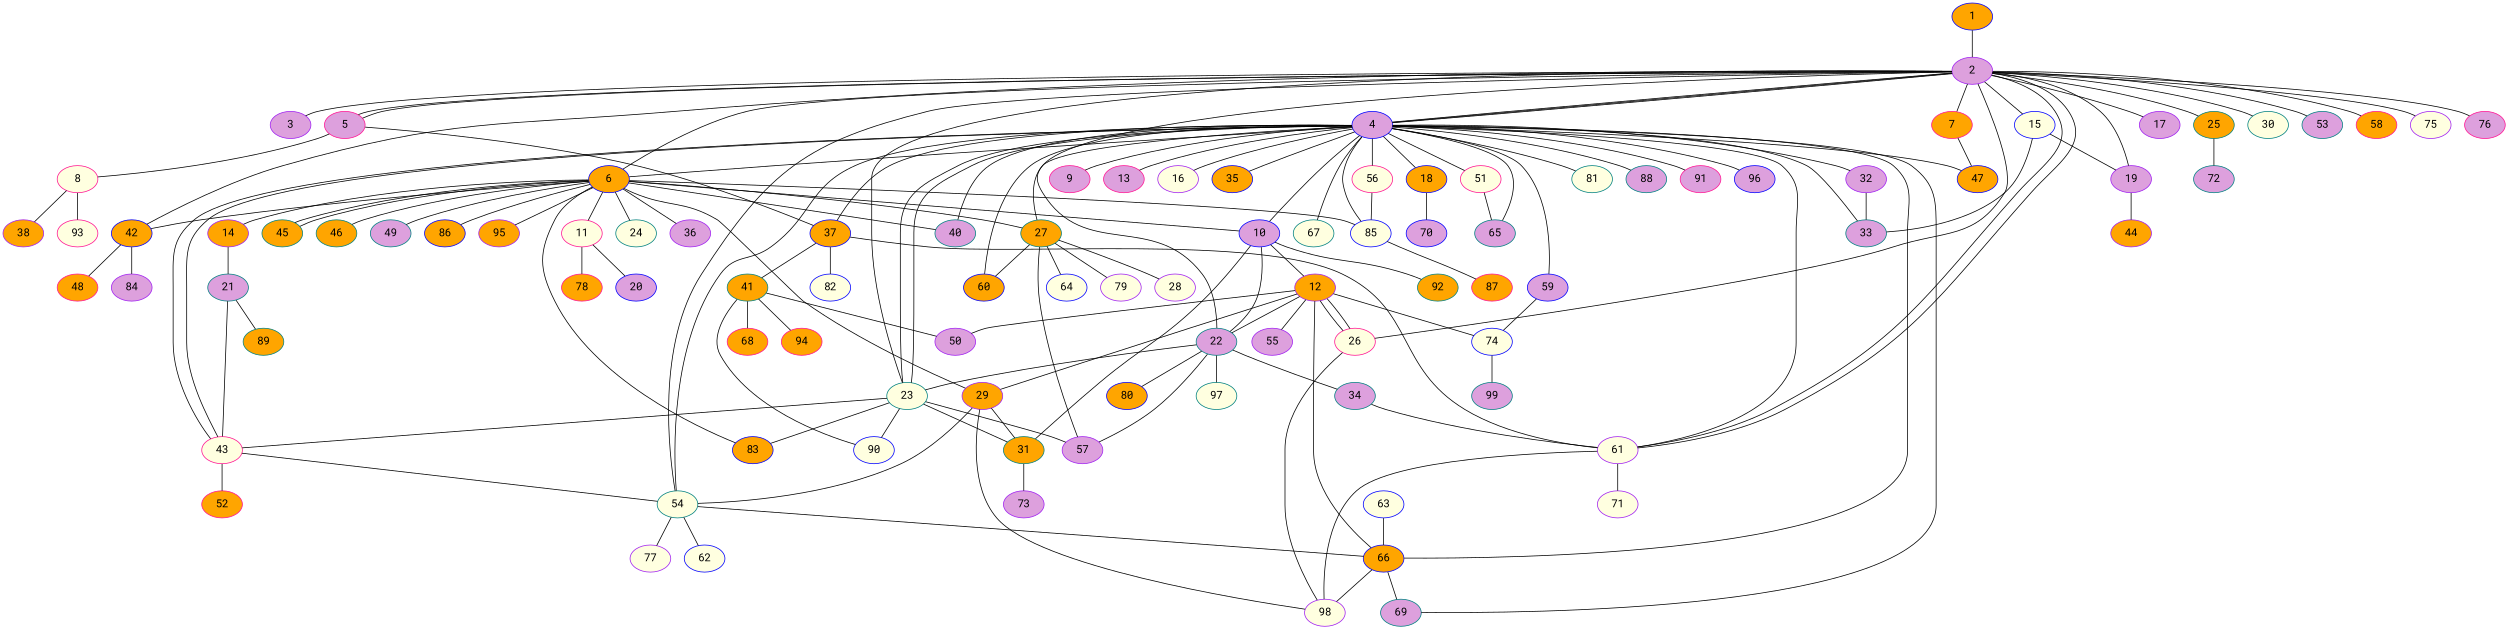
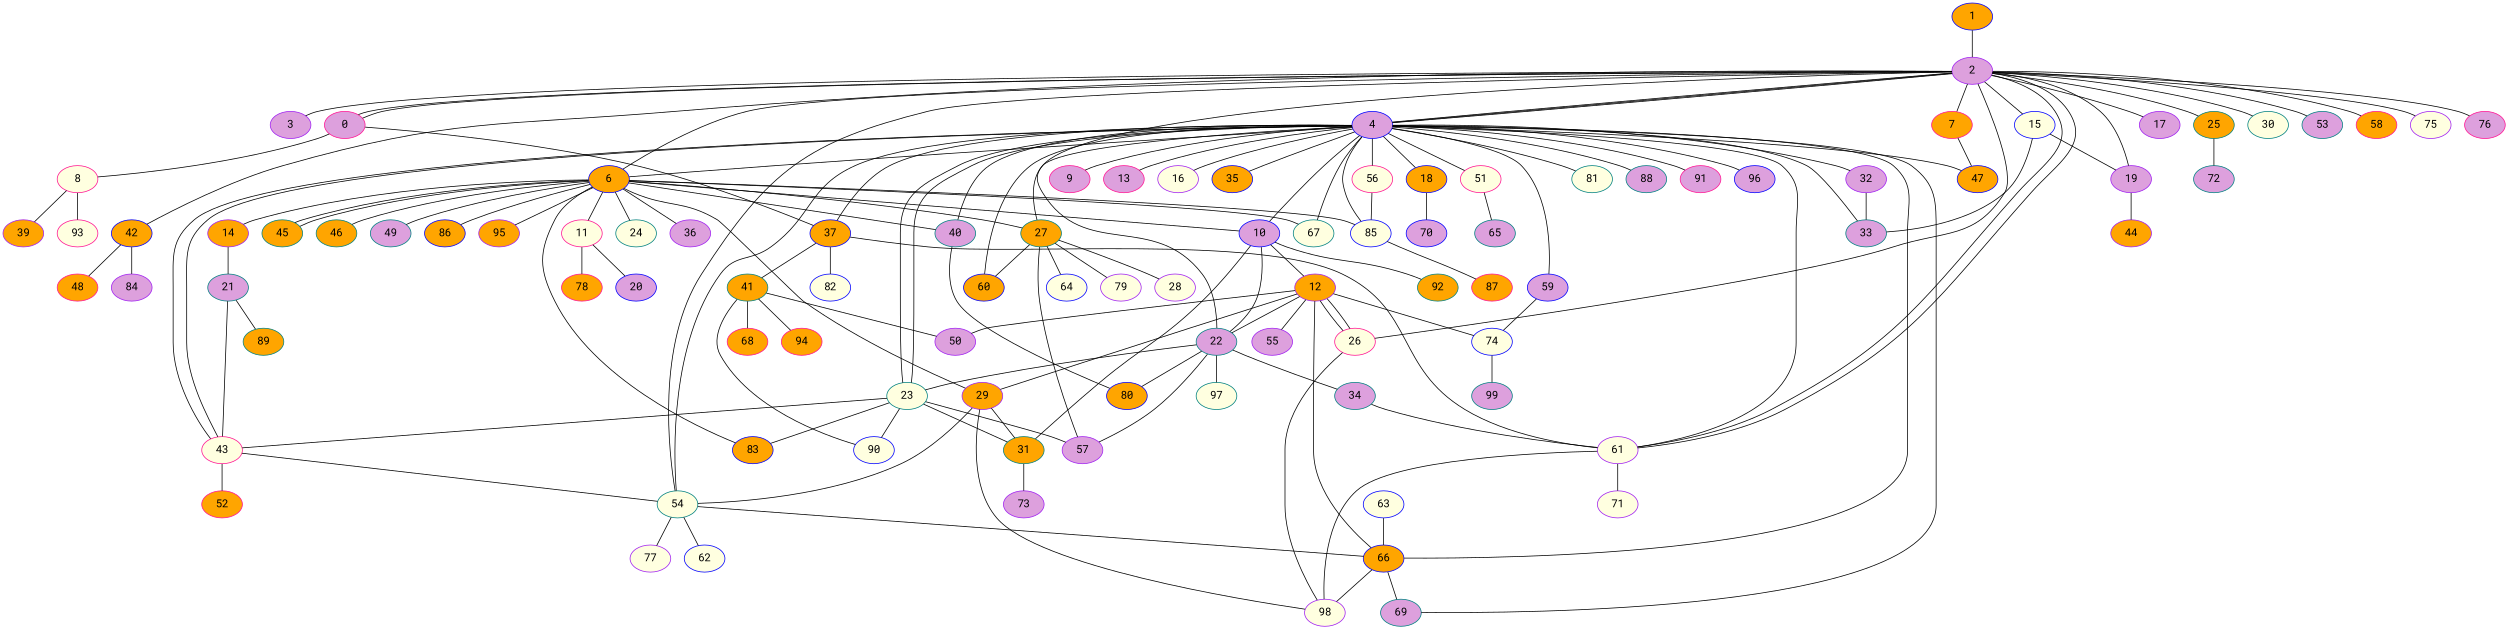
edge "2" -- "23": removed
node "5": label "5" -> "0"
edge "4" -- "65": removed
edge "6" -- "42": now "6" -- "67"
node "38": label "38" -> "39"
edge "40" -- "80": added
